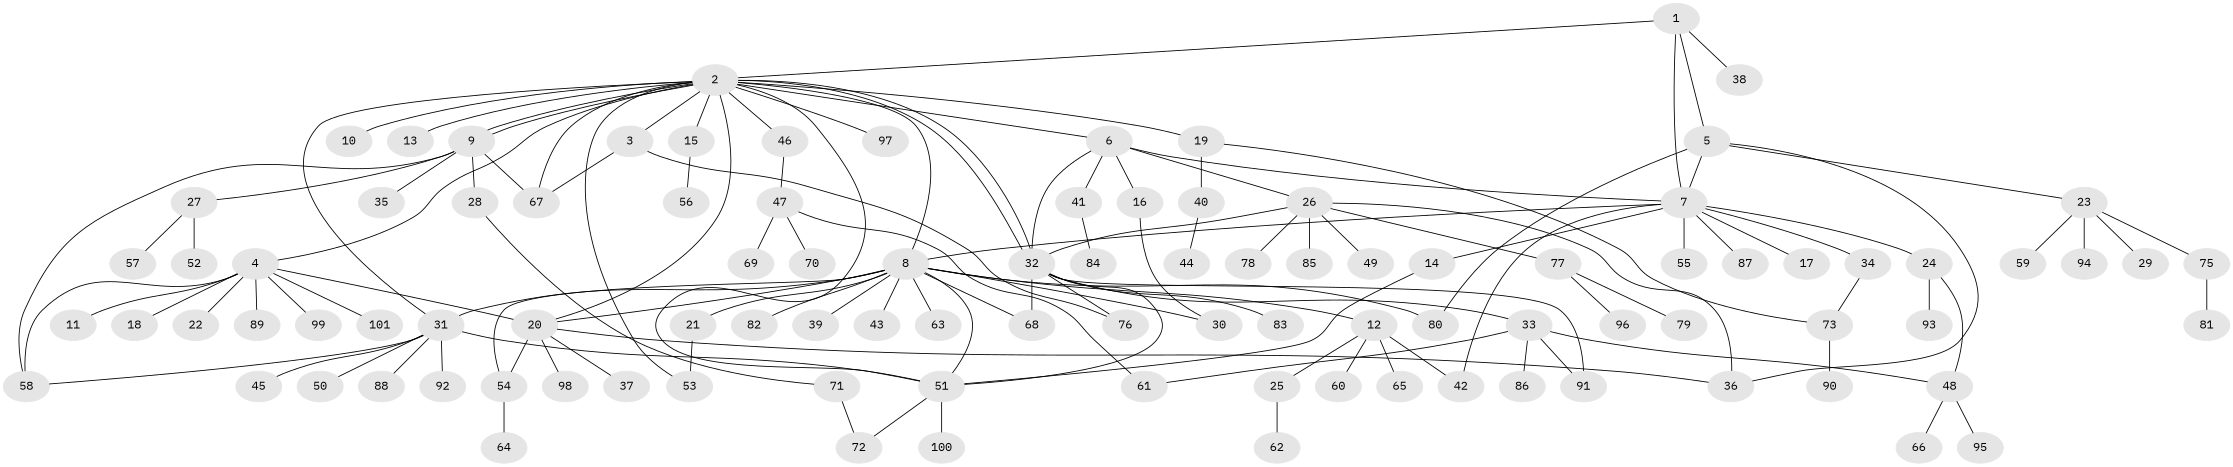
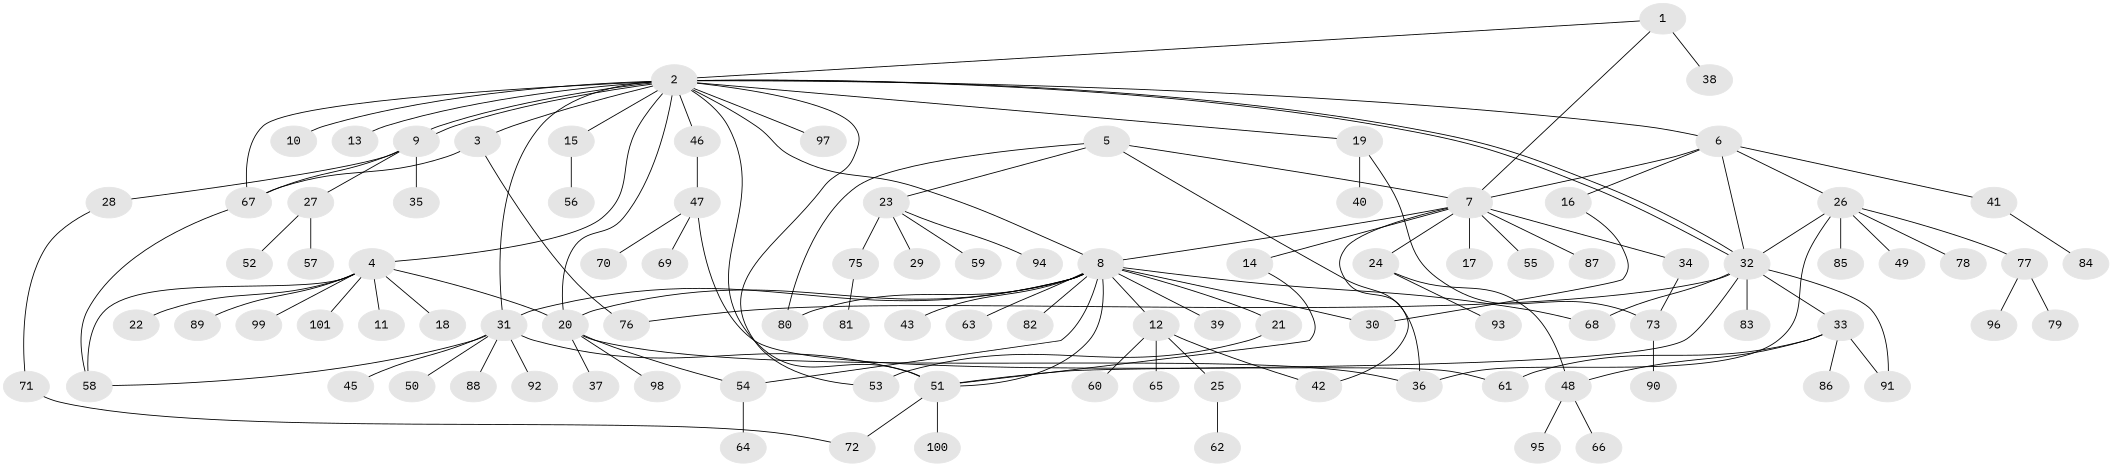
edge "1" -- "5": removed
edge "9" -- "58": now "67" -- "58"
node "44": removed
